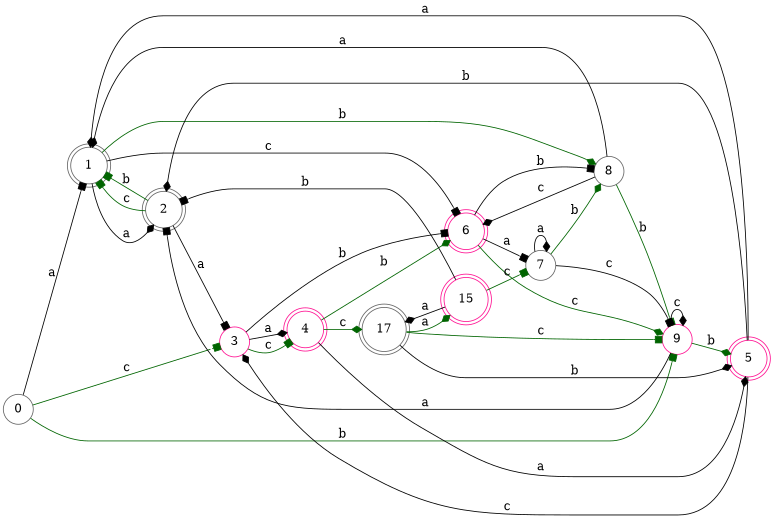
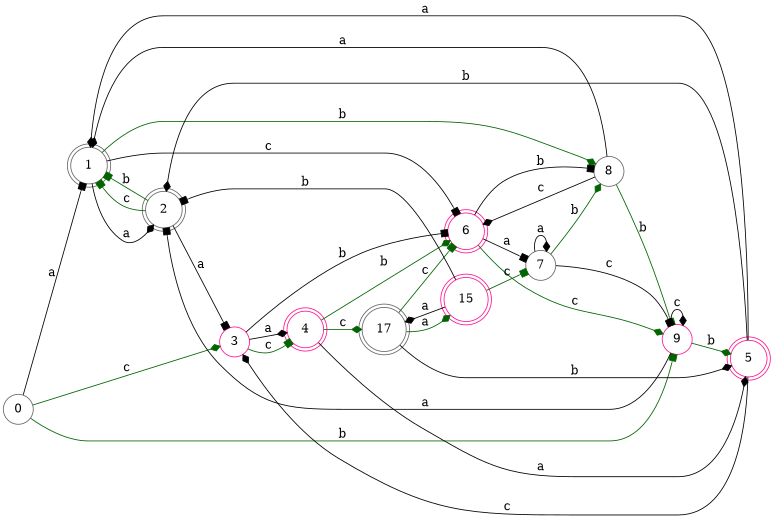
edge "17" -> "9": now "17" -> "6"
edge "0" -> "3": arrowhead box -> diamond
